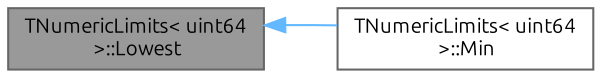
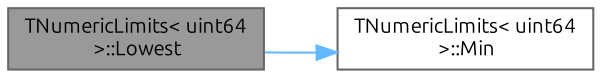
edge "TNumericLimits< uint64 >::Min" -> "TNumericLimits< uint64 >::Lowest": reversed
